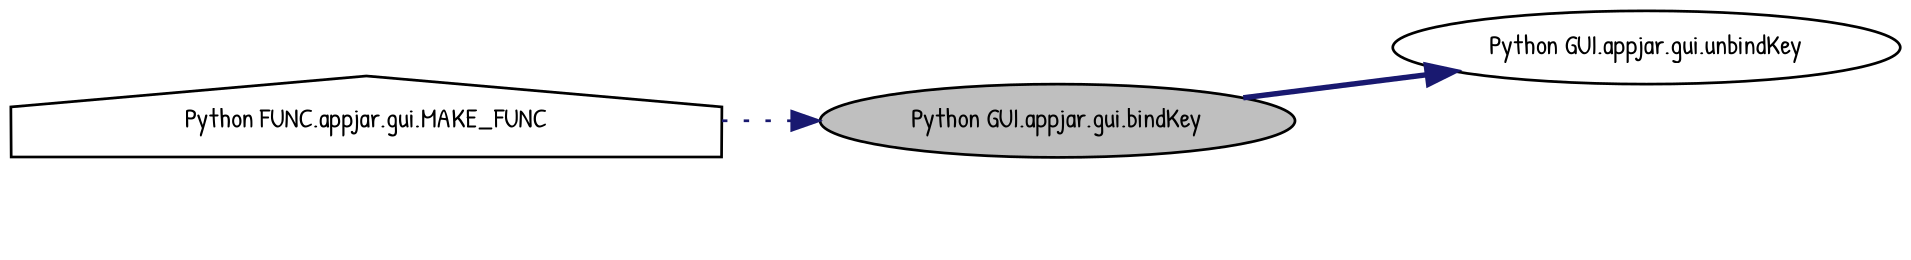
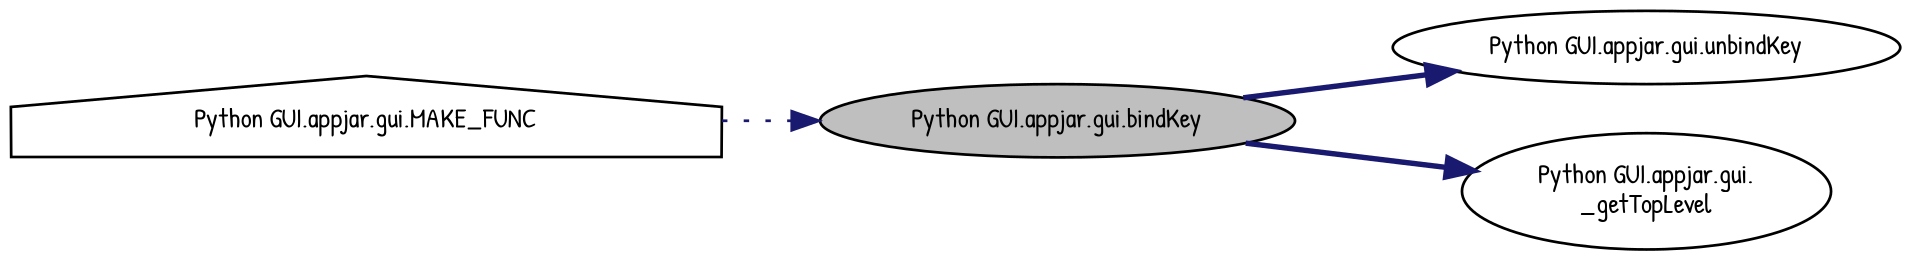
node "Python FUNC.appjar.gui.MAKE_FUNC": label "Python FUNC.appjar.gui.MAKE_FUNC" -> "Python GUI.appjar.gui.MAKE_FUNC"
node "Python GUI.appjar.gui. _getTopLevel": added
